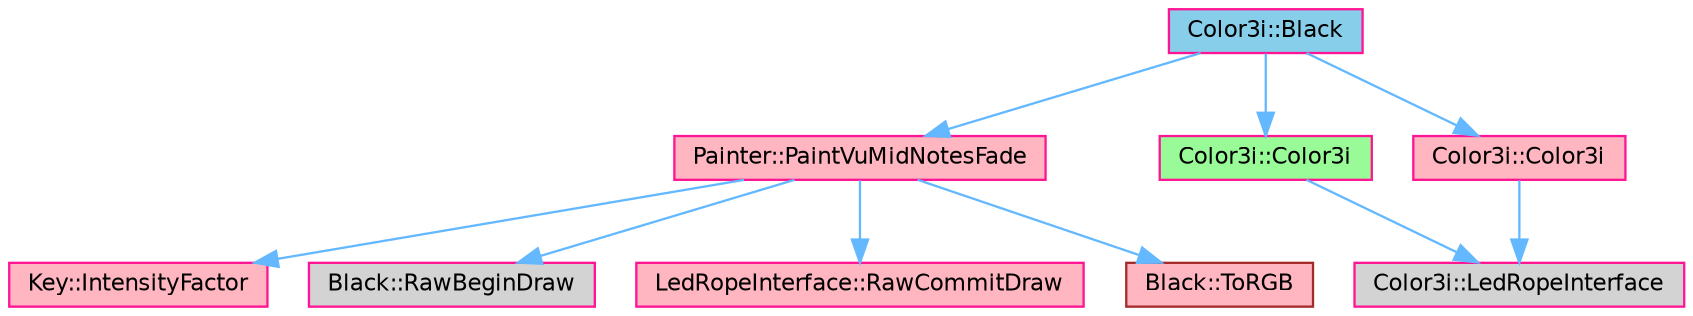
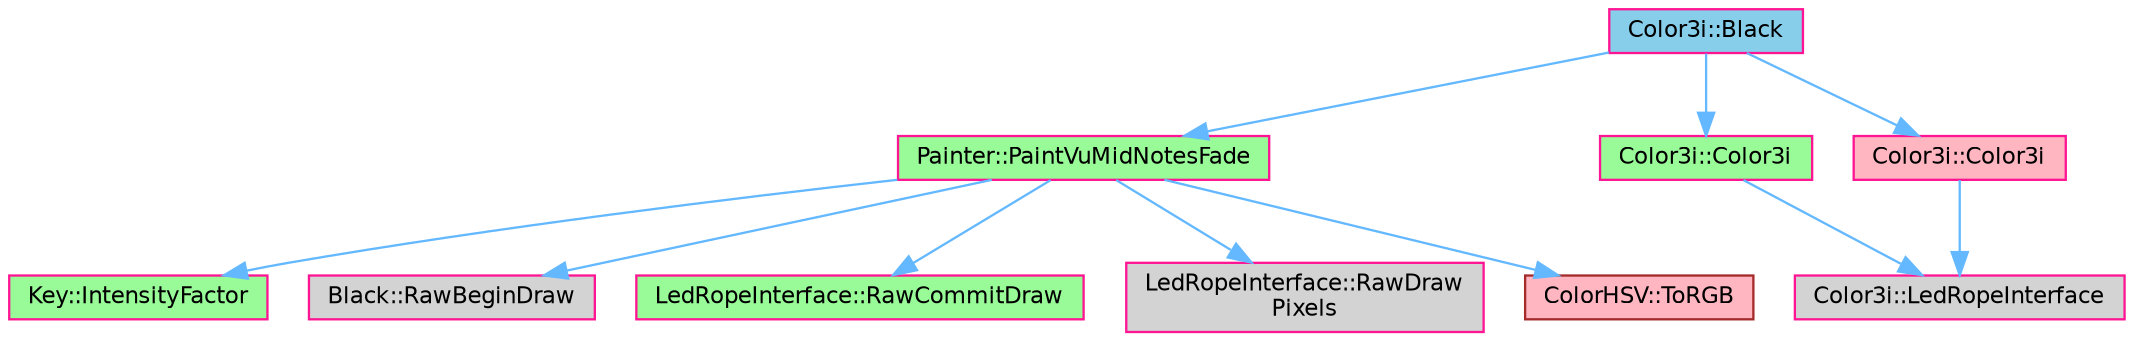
node "Painter::PaintVuMidNotesFade": fillcolor lightpink -> palegreen
node "Key::IntensityFactor": fillcolor lightpink -> palegreen
node "LedRopeInterface::RawCommitDraw": fillcolor lightpink -> palegreen
node "Black::ToRGB": label "Black::ToRGB" -> "ColorHSV::ToRGB"
node "LedRopeInterface::RawDraw Pixels": added
